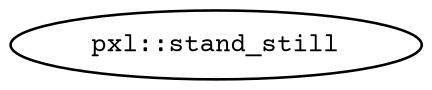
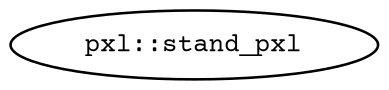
node "pxl::stand_still": label "pxl::stand_still" -> "pxl::stand_pxl"
